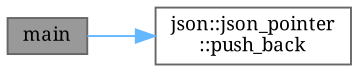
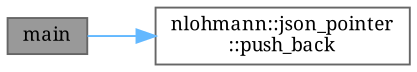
node "json::json_pointer ::push_back": label "json::json_pointer ::push_back" -> "nlohmann::json_pointer ::push_back"
